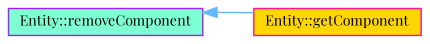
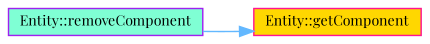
edge "Entity::getComponent" -> "Entity::removeComponent": reversed
